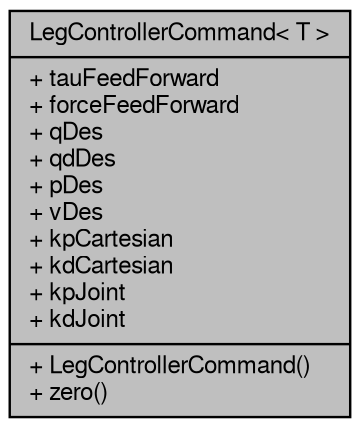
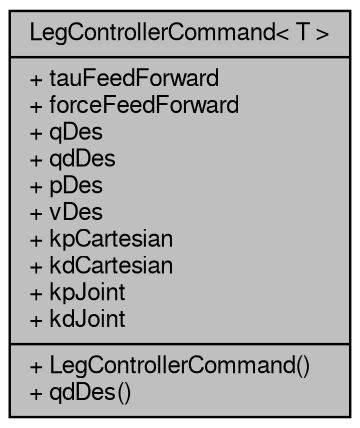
node "LegControllerCommand< T >": text "+ zero()" -> "+ qdDes()"
